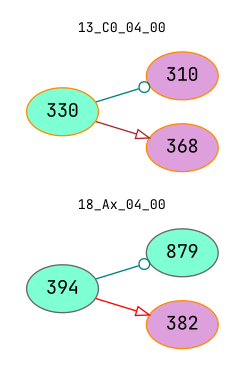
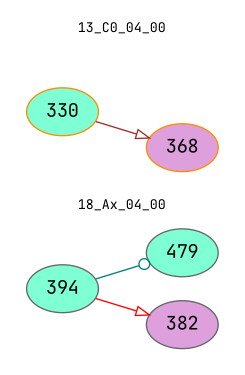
node "310": removed
node "879": label "879" -> "479"
node "382": color darkorange -> gray40
